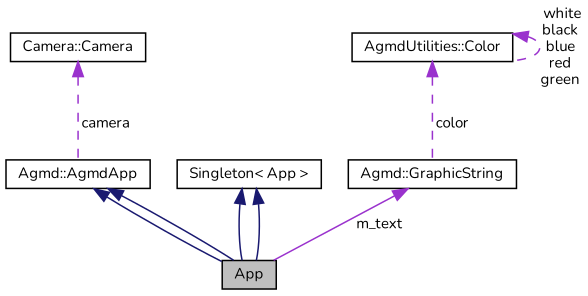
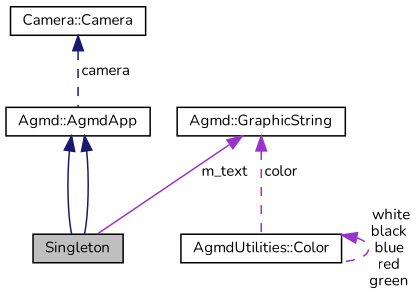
edge "Agmd::AgmdApp" -> "Camera::Camera": color darkorchid3 -> midnightblue
edge "Agmd::GraphicString" -> "AgmdUtilities::Color": reversed
node "Singleton< App >": removed
node "App": label "App" -> "Singleton"
